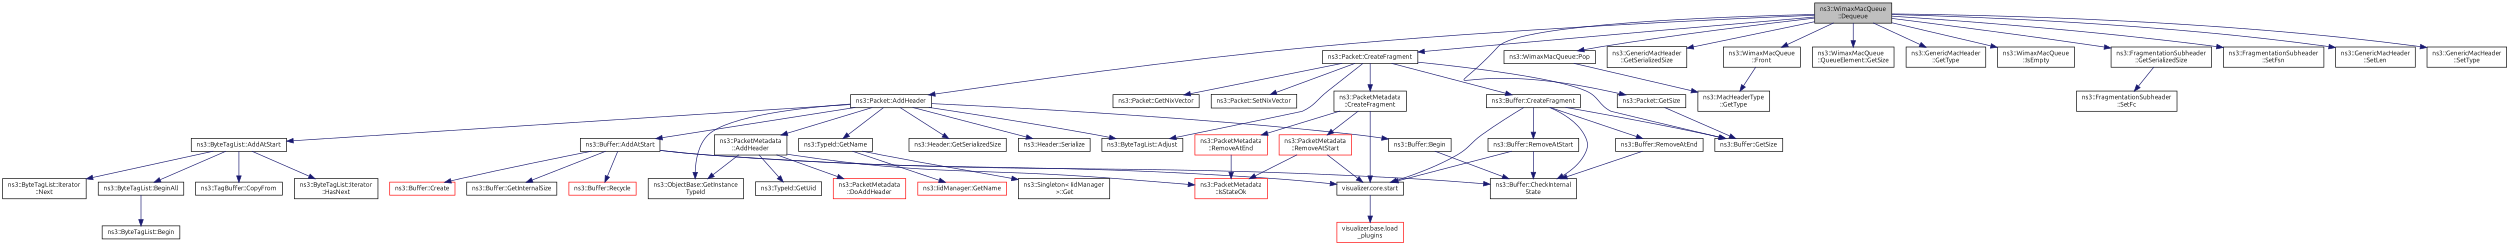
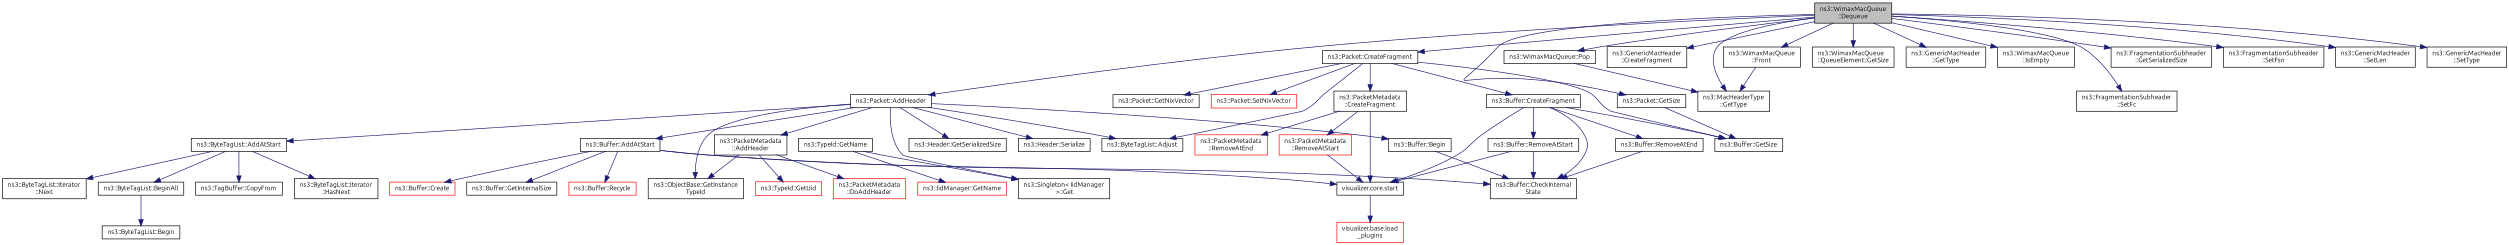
edge "ns3::WimaxMacQueue ::Dequeue" -> "ns3::MacHeaderType ::GetType": added
node "ns3::GenericMacHeader ::GetSerializedSize": label "ns3::GenericMacHeader ::GetSerializedSize" -> "ns3::GenericMacHeader ::CreateFragment"
edge "ns3::FragmentationSubheader ::GetSerializedSize" -> "ns3::FragmentationSubheader ::SetFc": now "ns3::WimaxMacQueue ::Dequeue" -> "ns3::FragmentationSubheader ::SetFc"
node "ns3::Packet::SetNixVector": color black -> red
edge "ns3::Packet::AddHeader" -> "ns3::TypeId::GetName": now "ns3::Packet::AddHeader" -> "ns3::Singleton< IidManager >::Get"
node "ns3::TypeId::GetUid": color black -> red
node "ns3::PacketMetadata ::IsStateOk": removed
